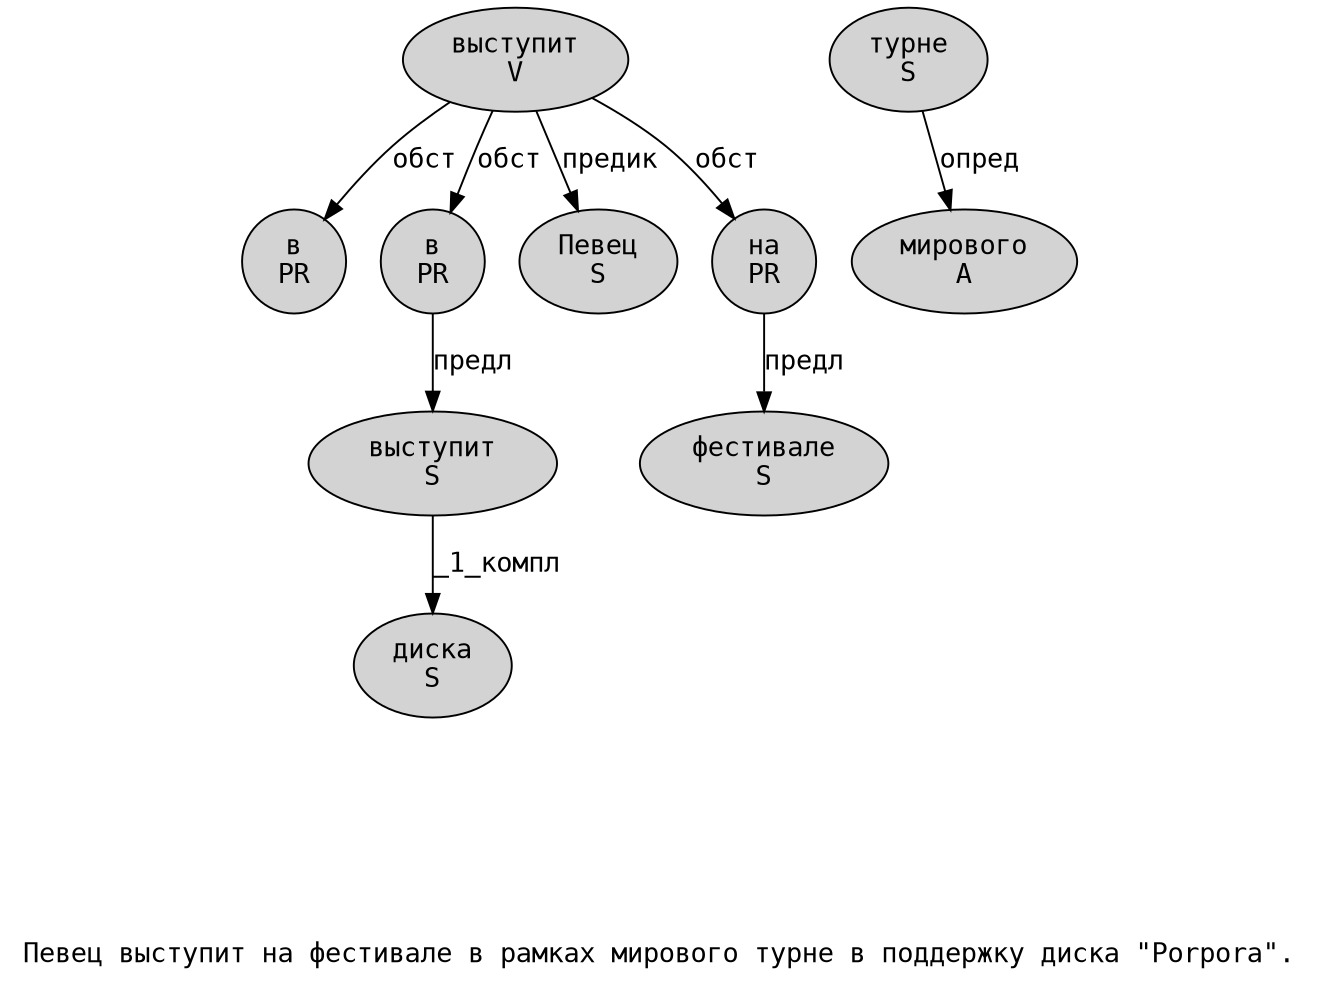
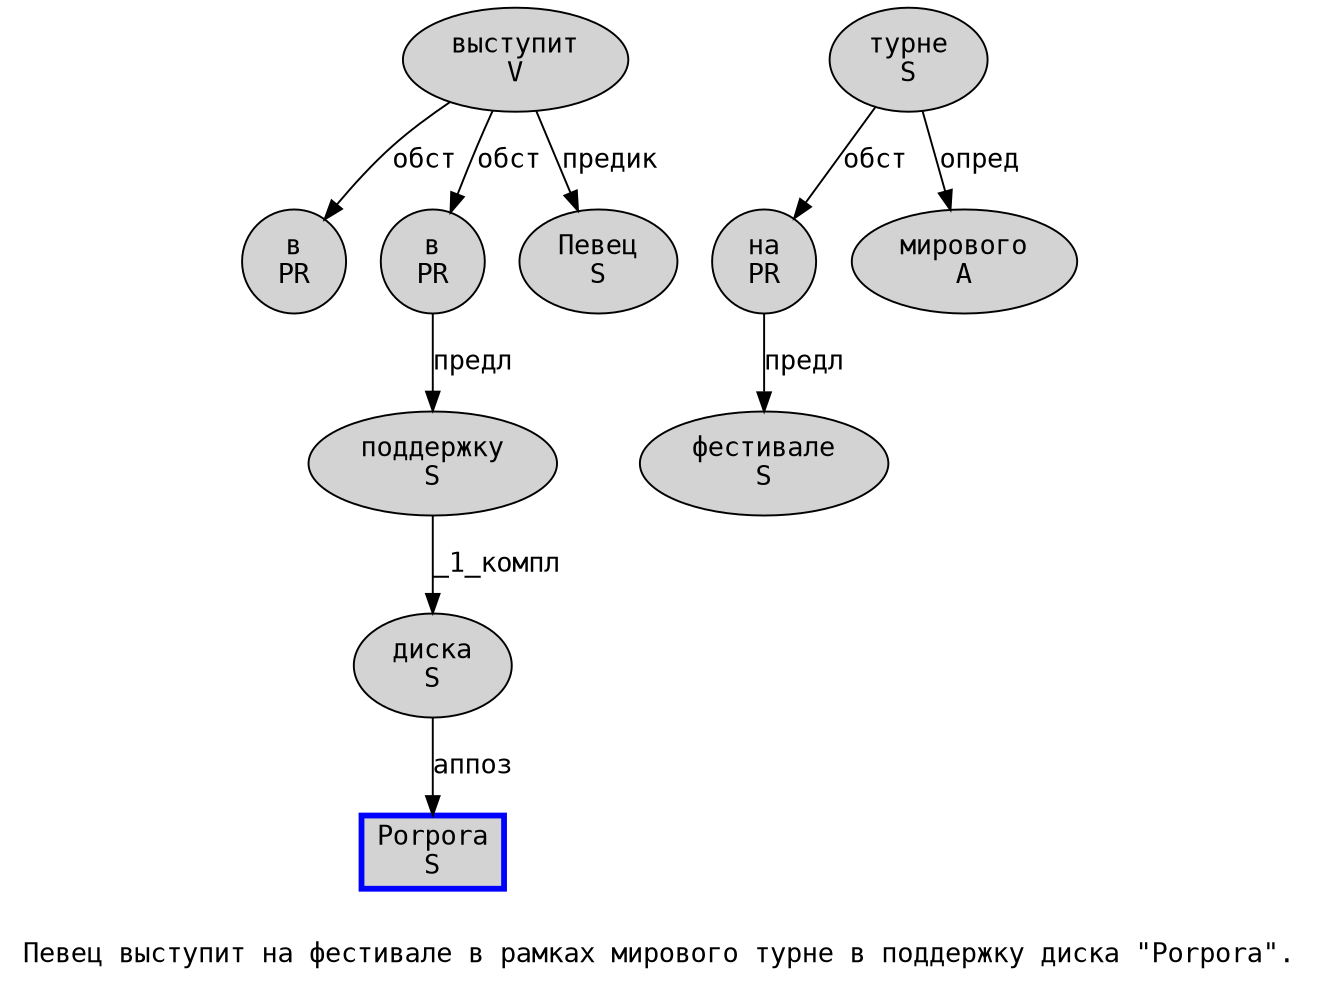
edge "выступит V" -> "на PR": now "турне S" -> "на PR"
node "выступит S": label "выступит S" -> "поддержку S"
node "Porpora S": added
